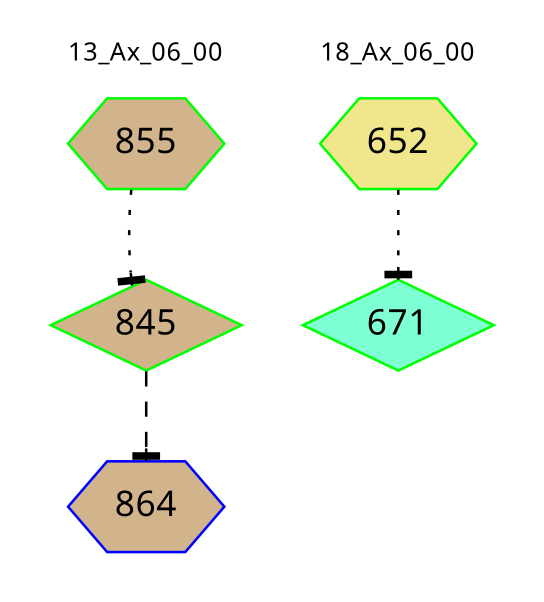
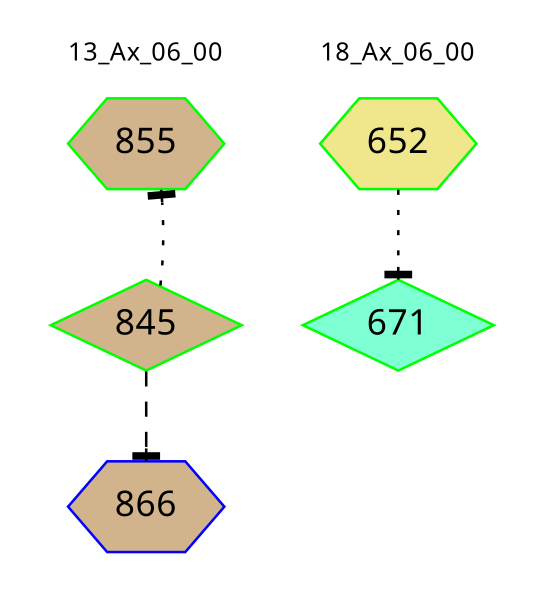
edge "855" -> "845": reversed
node "864": label "864" -> "866"
